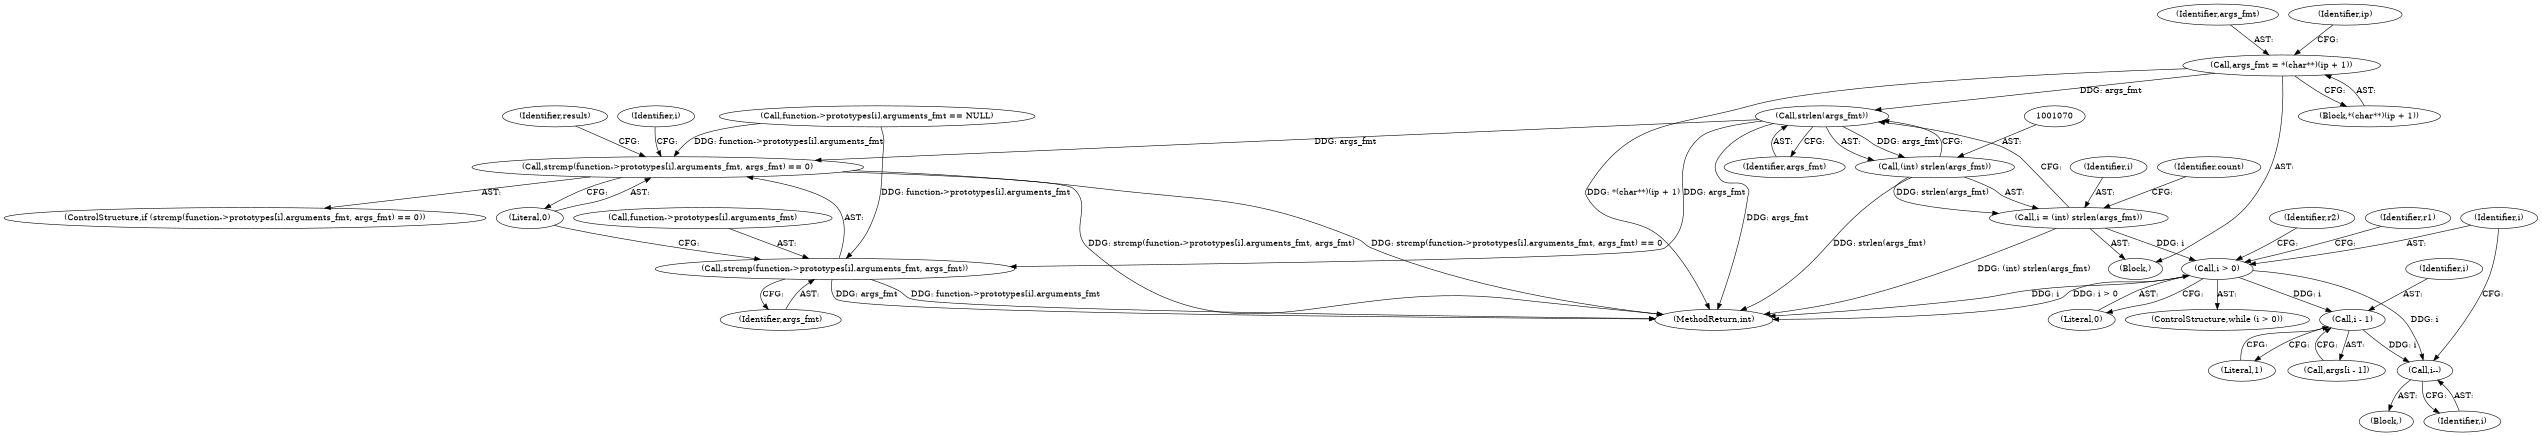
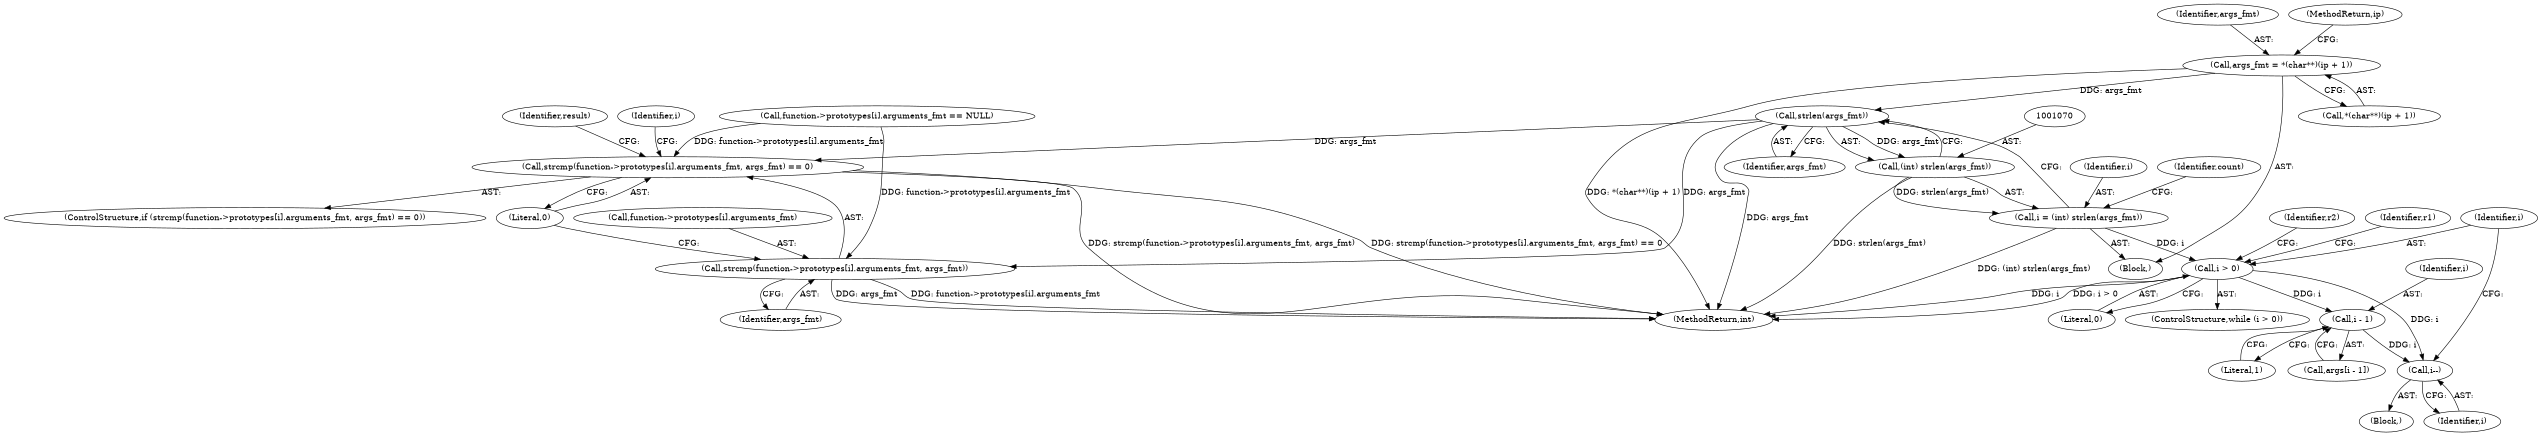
node "(Identifier,ip)": label "(Identifier,ip)" -> "(MethodReturn,ip)"
node "(Block,*(char**)(ip + 1))": label "(Block,*(char**)(ip + 1))" -> "(Call,*(char**)(ip + 1))"
